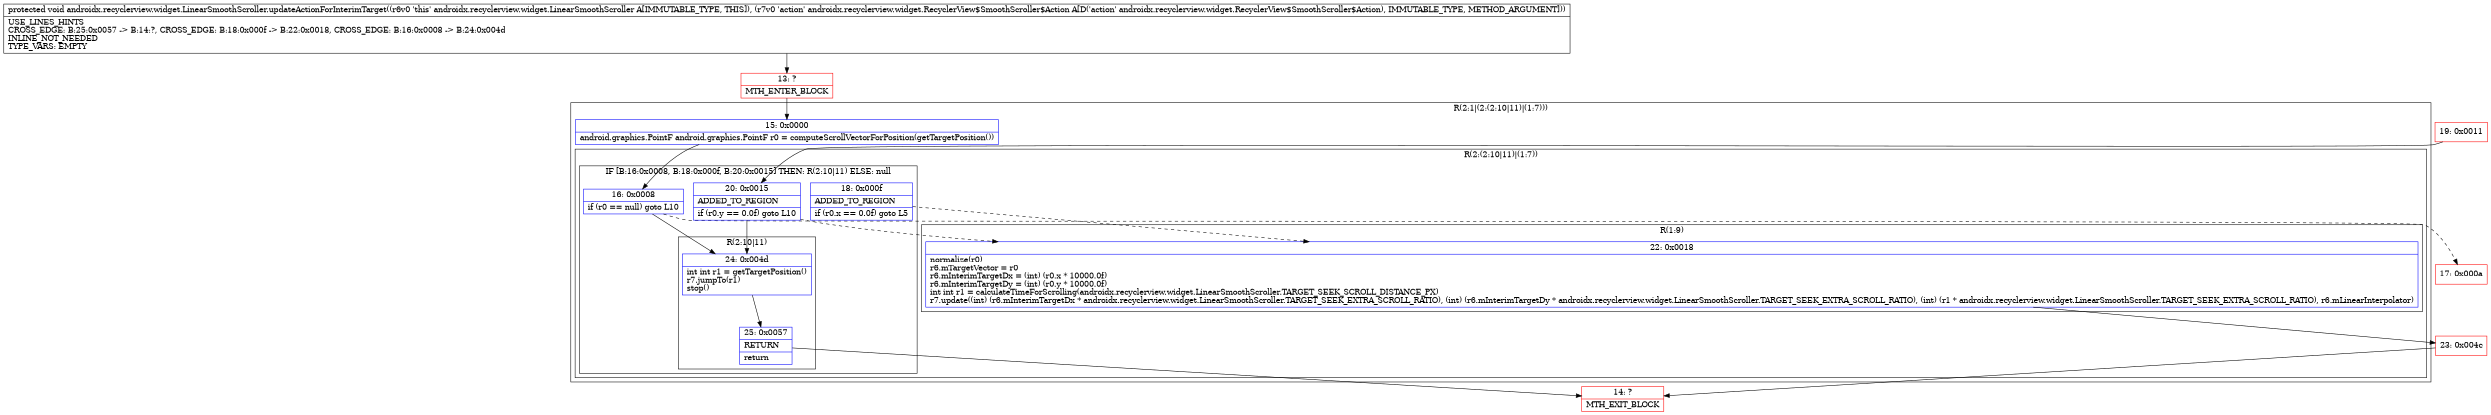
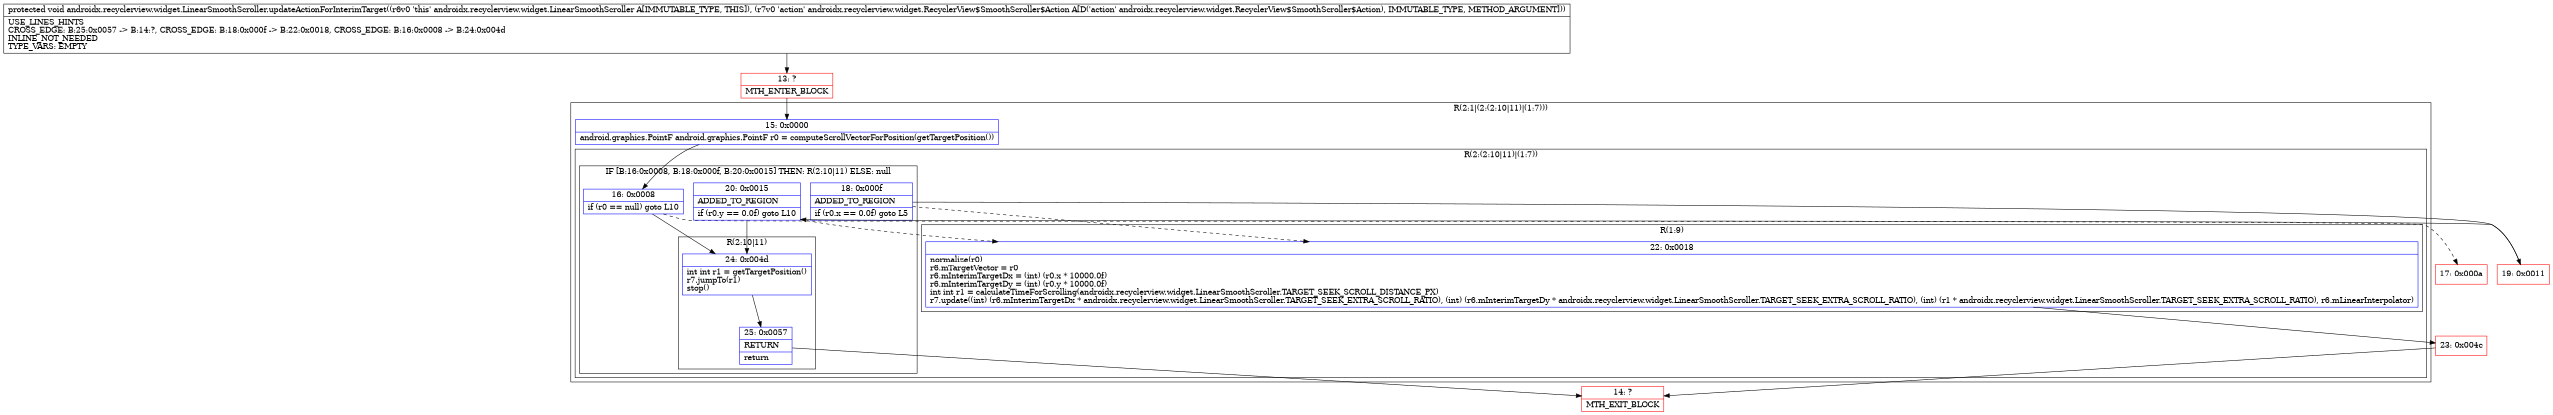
edge "18: 0x000f" -> "19: 0x0011": added
